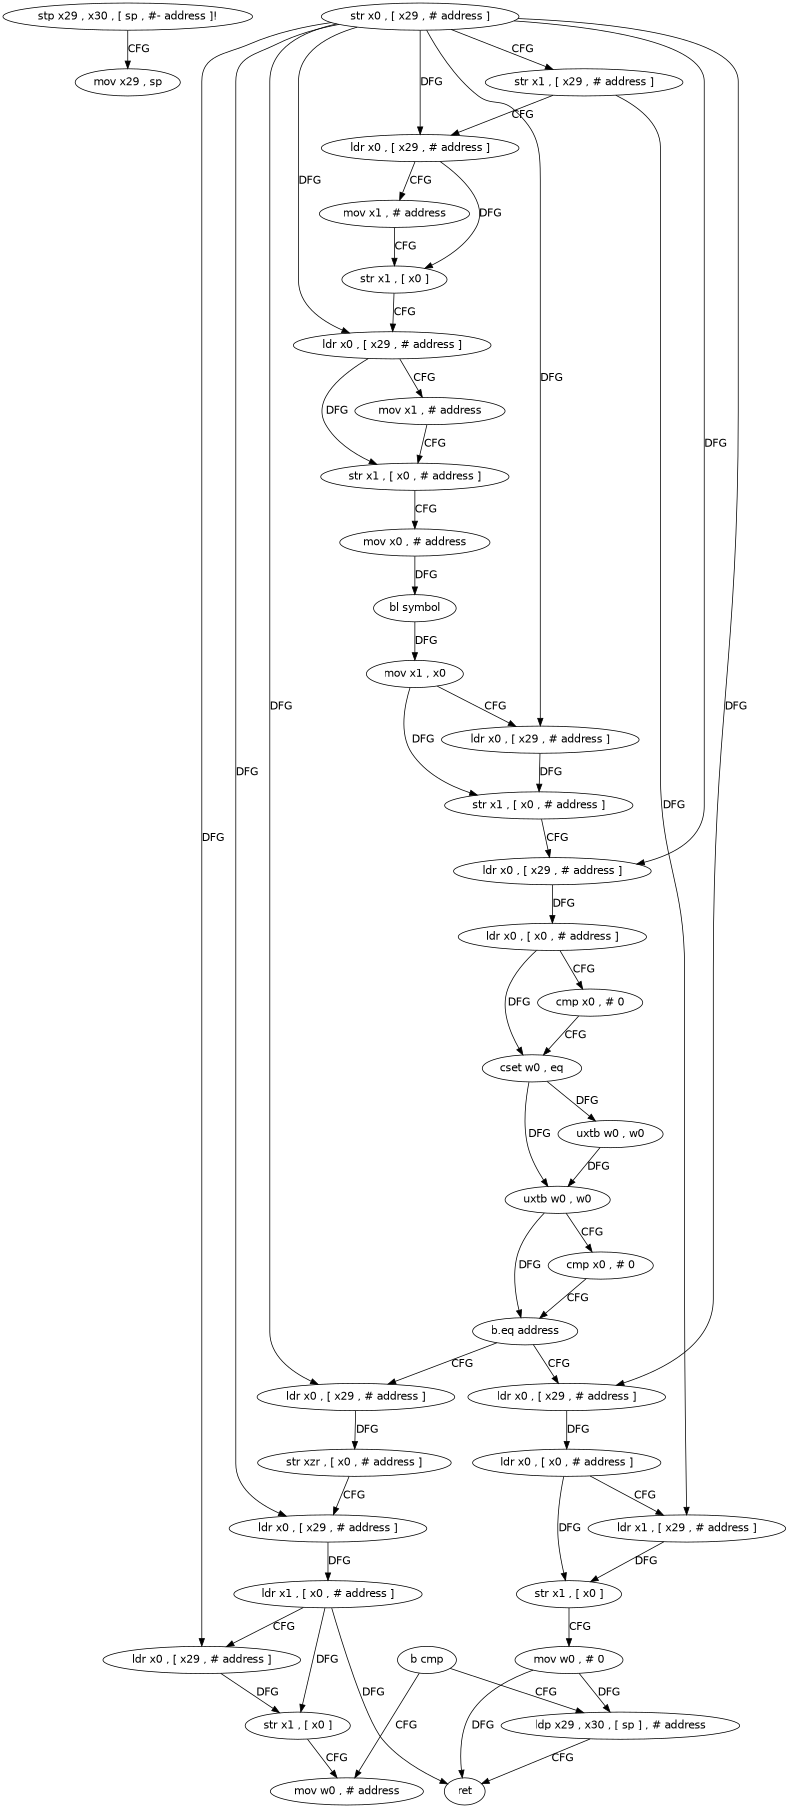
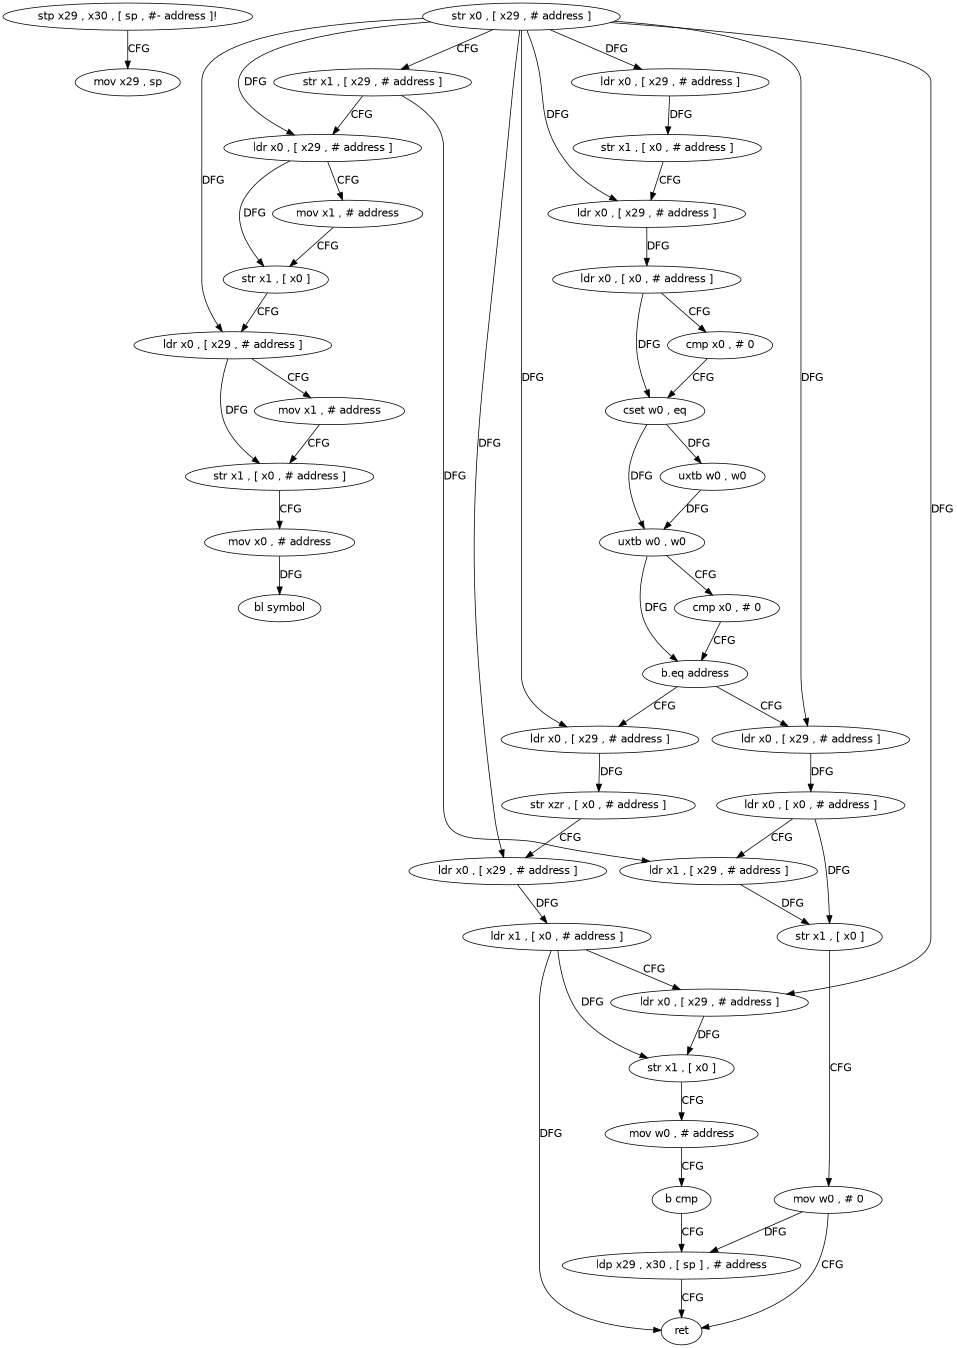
node "mov x1 , x0": removed
edge "b cmp" -> "mov w0 , # address": reversed
edge "mov w0 , # 0" -> "ret": label "DFG" -> "CFG"
